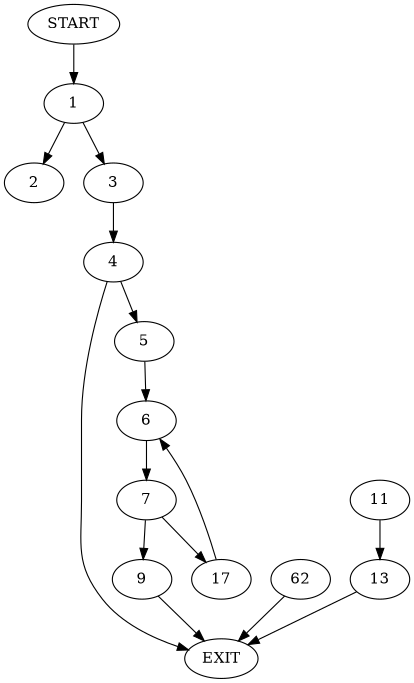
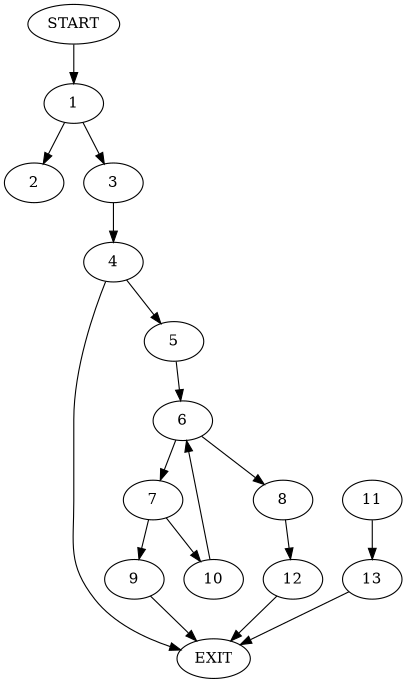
node "8": added
node "17": label "17" -> "10"
node "62": label "62" -> "12"
